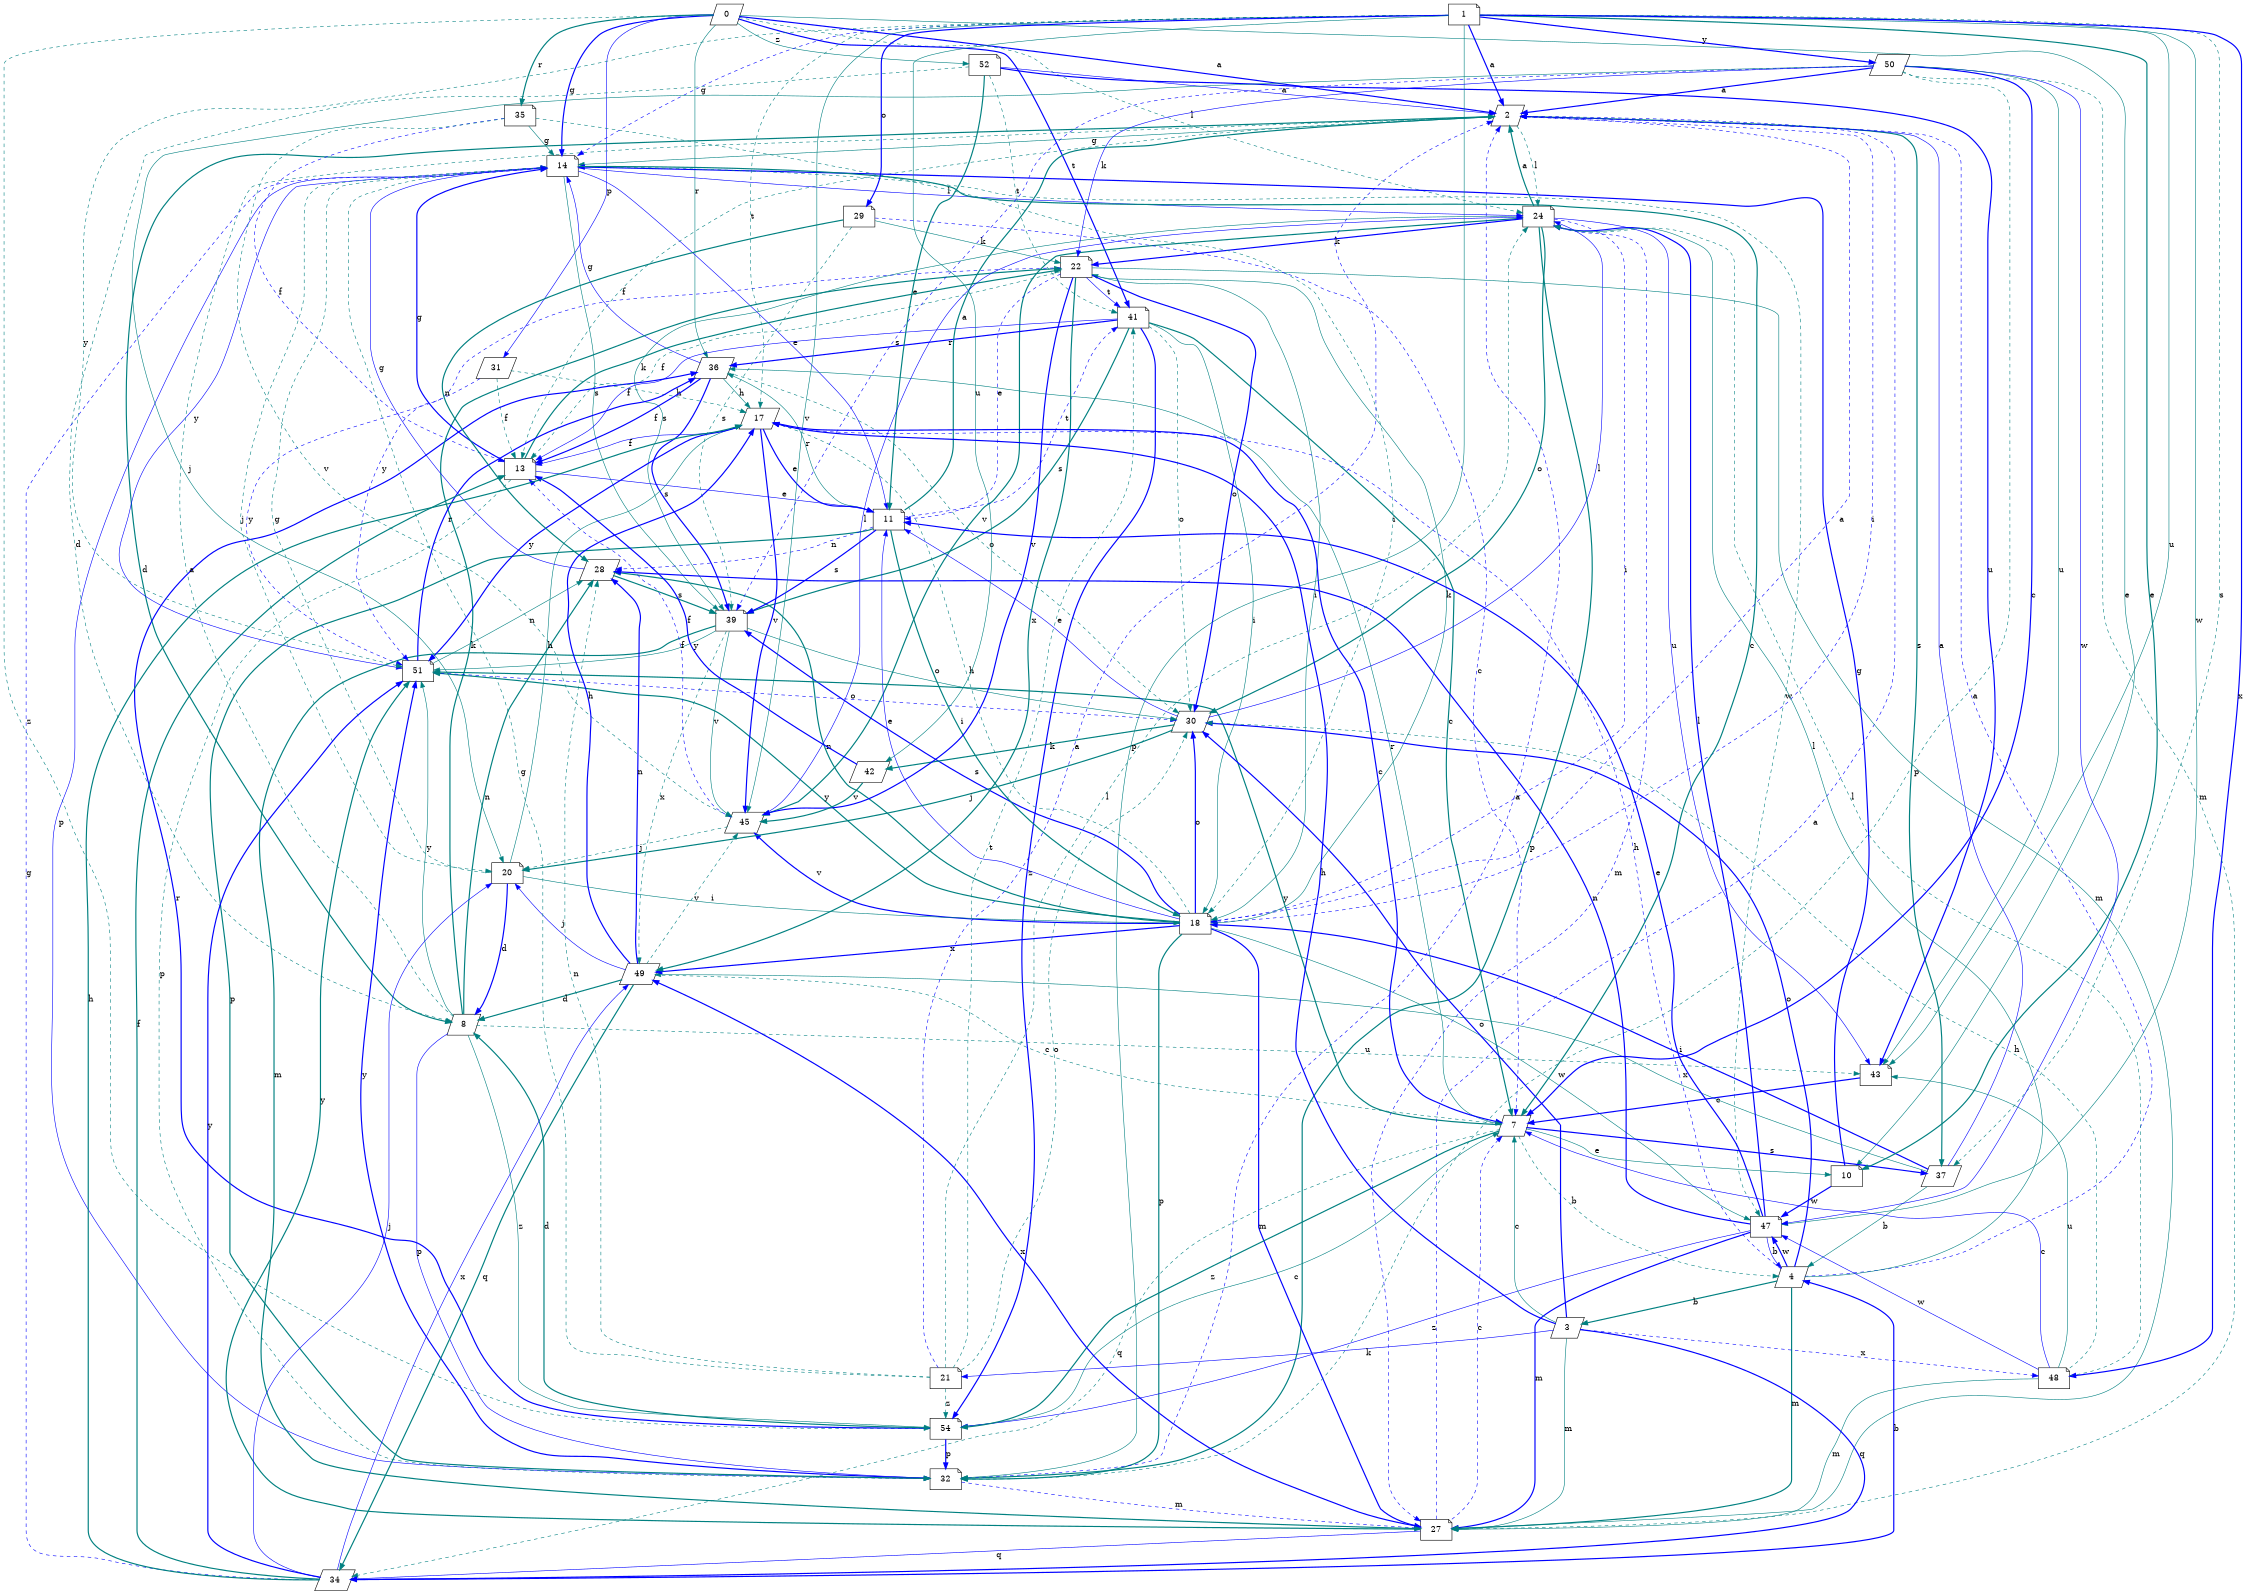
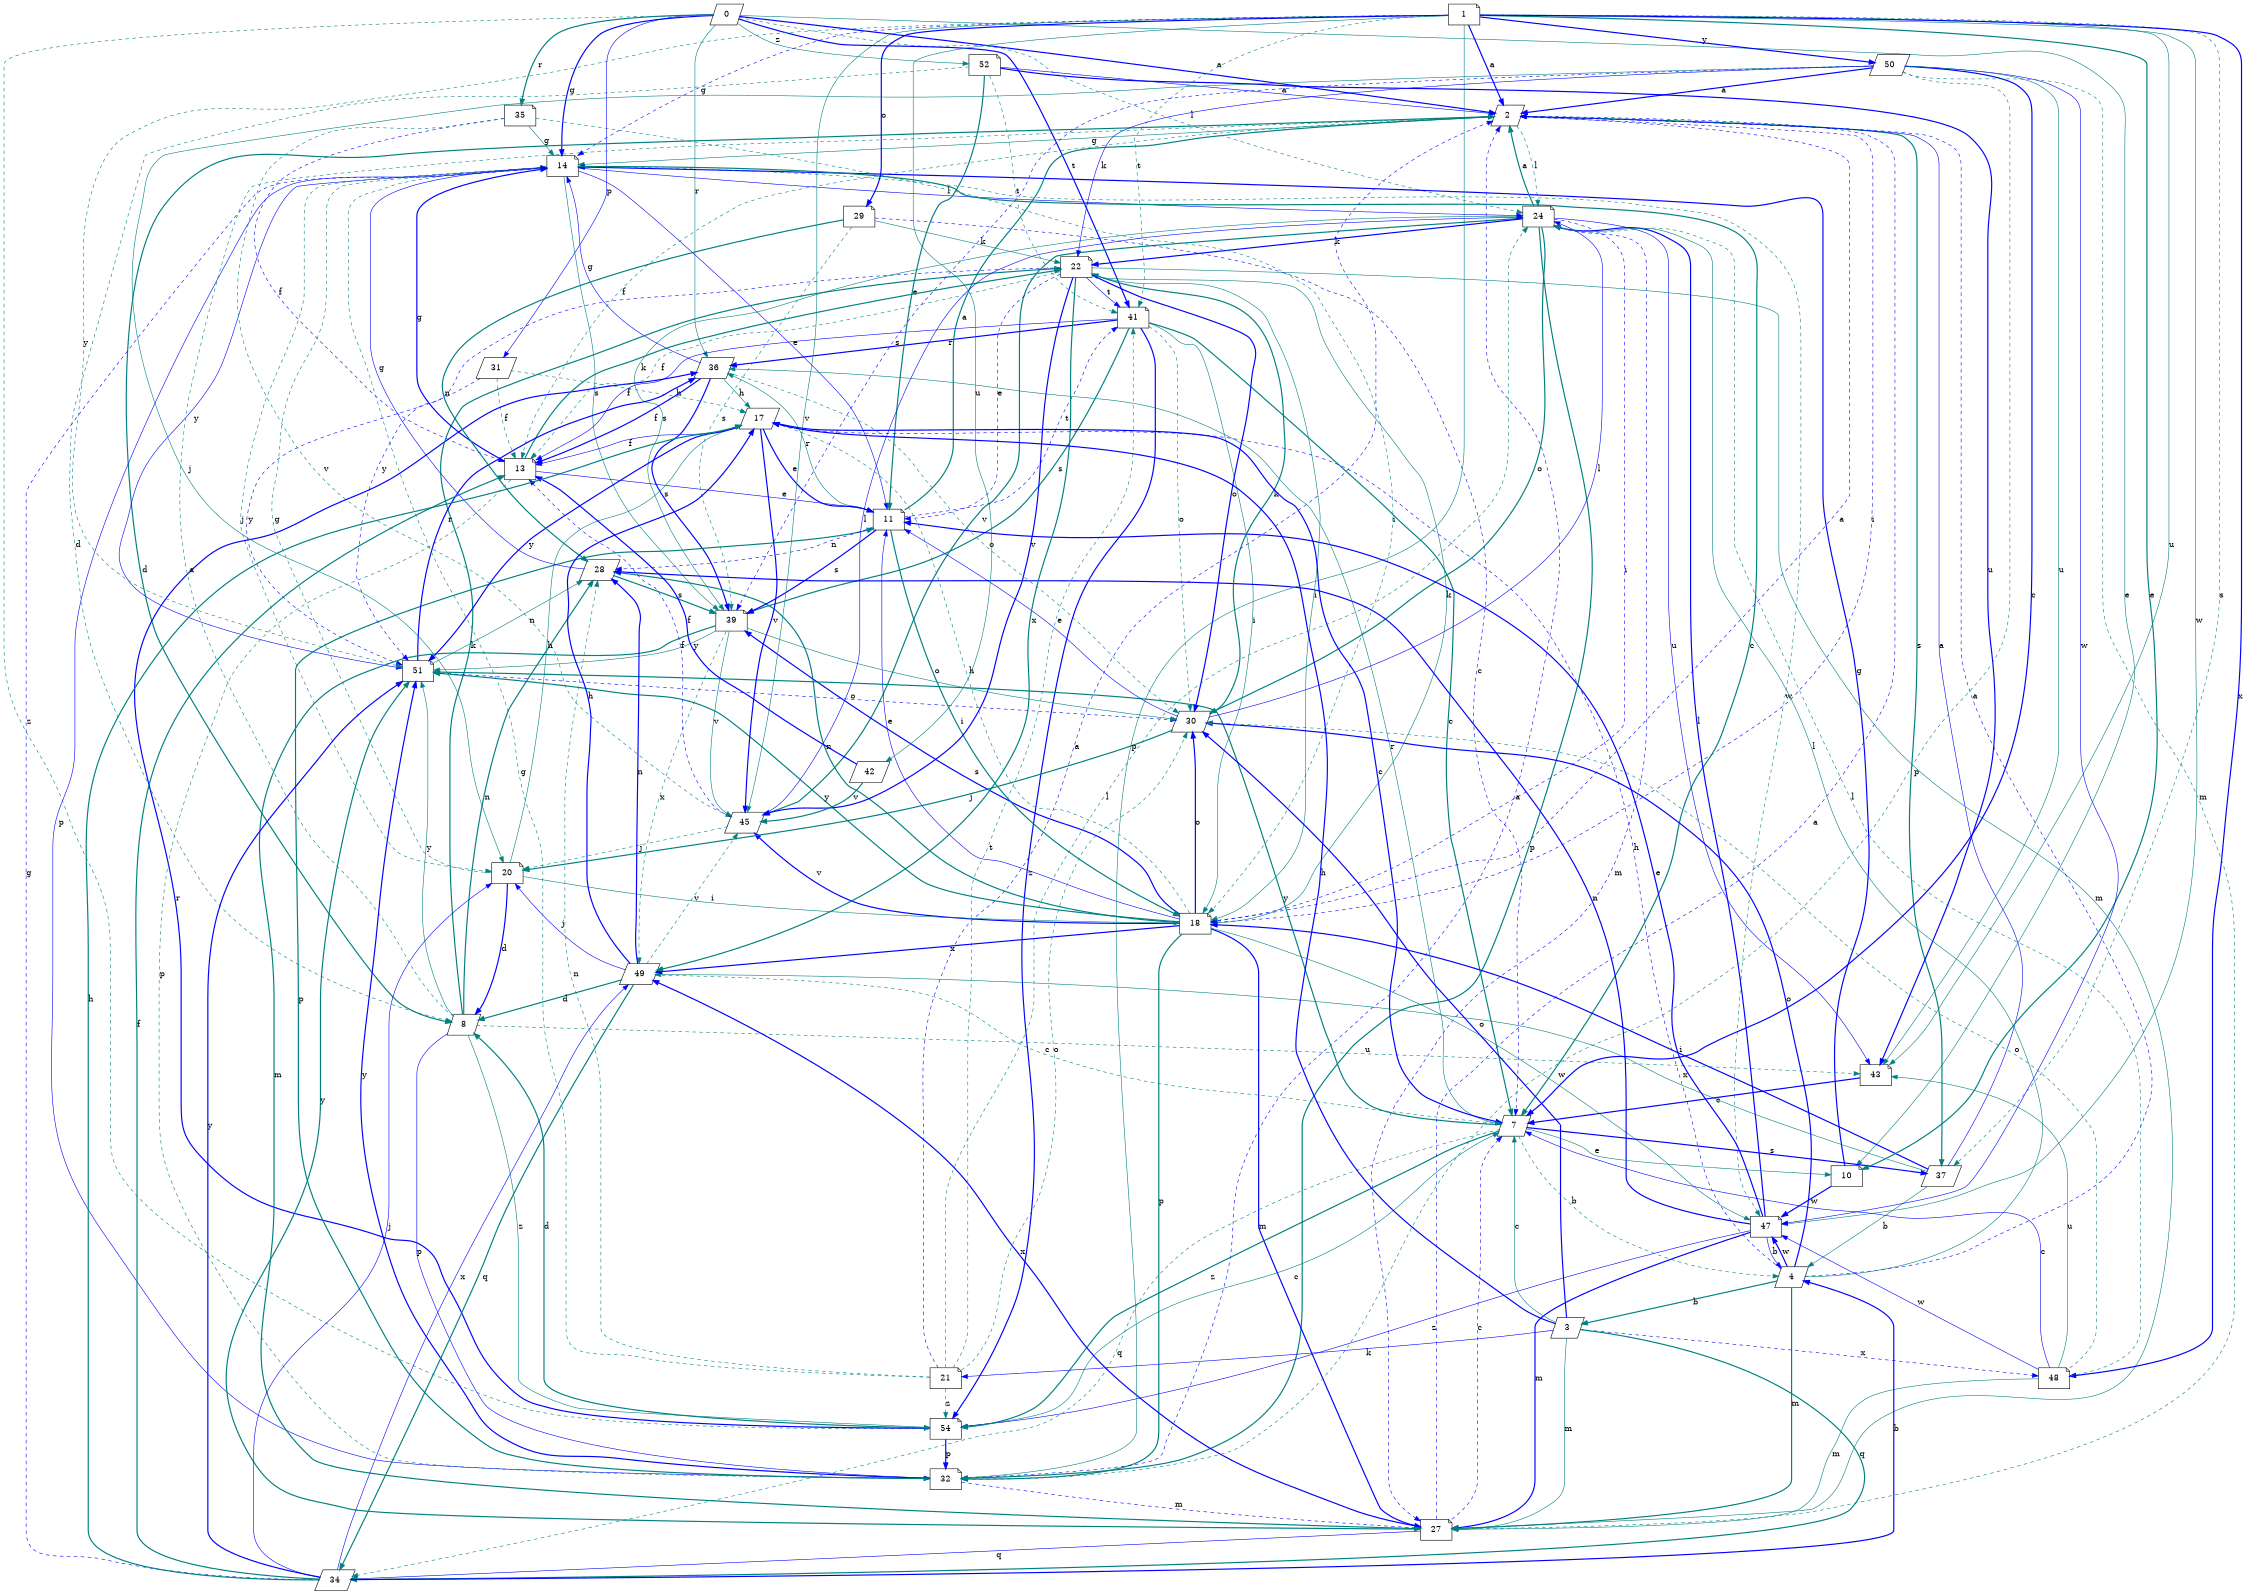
edge "1" -> "17": now "1" -> "41"
edge "30" -> "42": now "30" -> "22"
edge "11" -> "32": reversed
edge "48" -> "30": label "h" -> "o"
edge "3" -> "34": color blue -> teal
